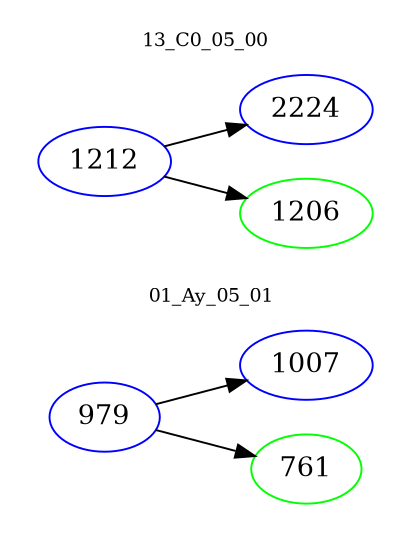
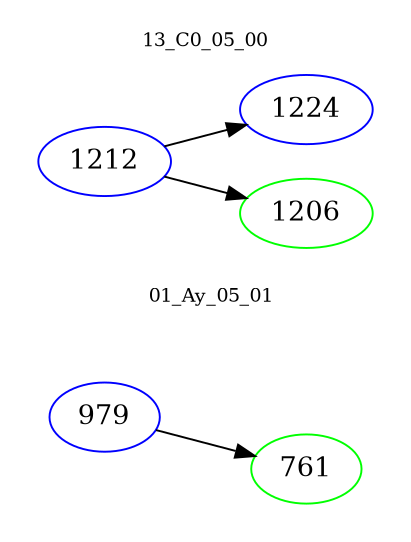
node "2224": label "2224" -> "1224"
node "1007": removed
